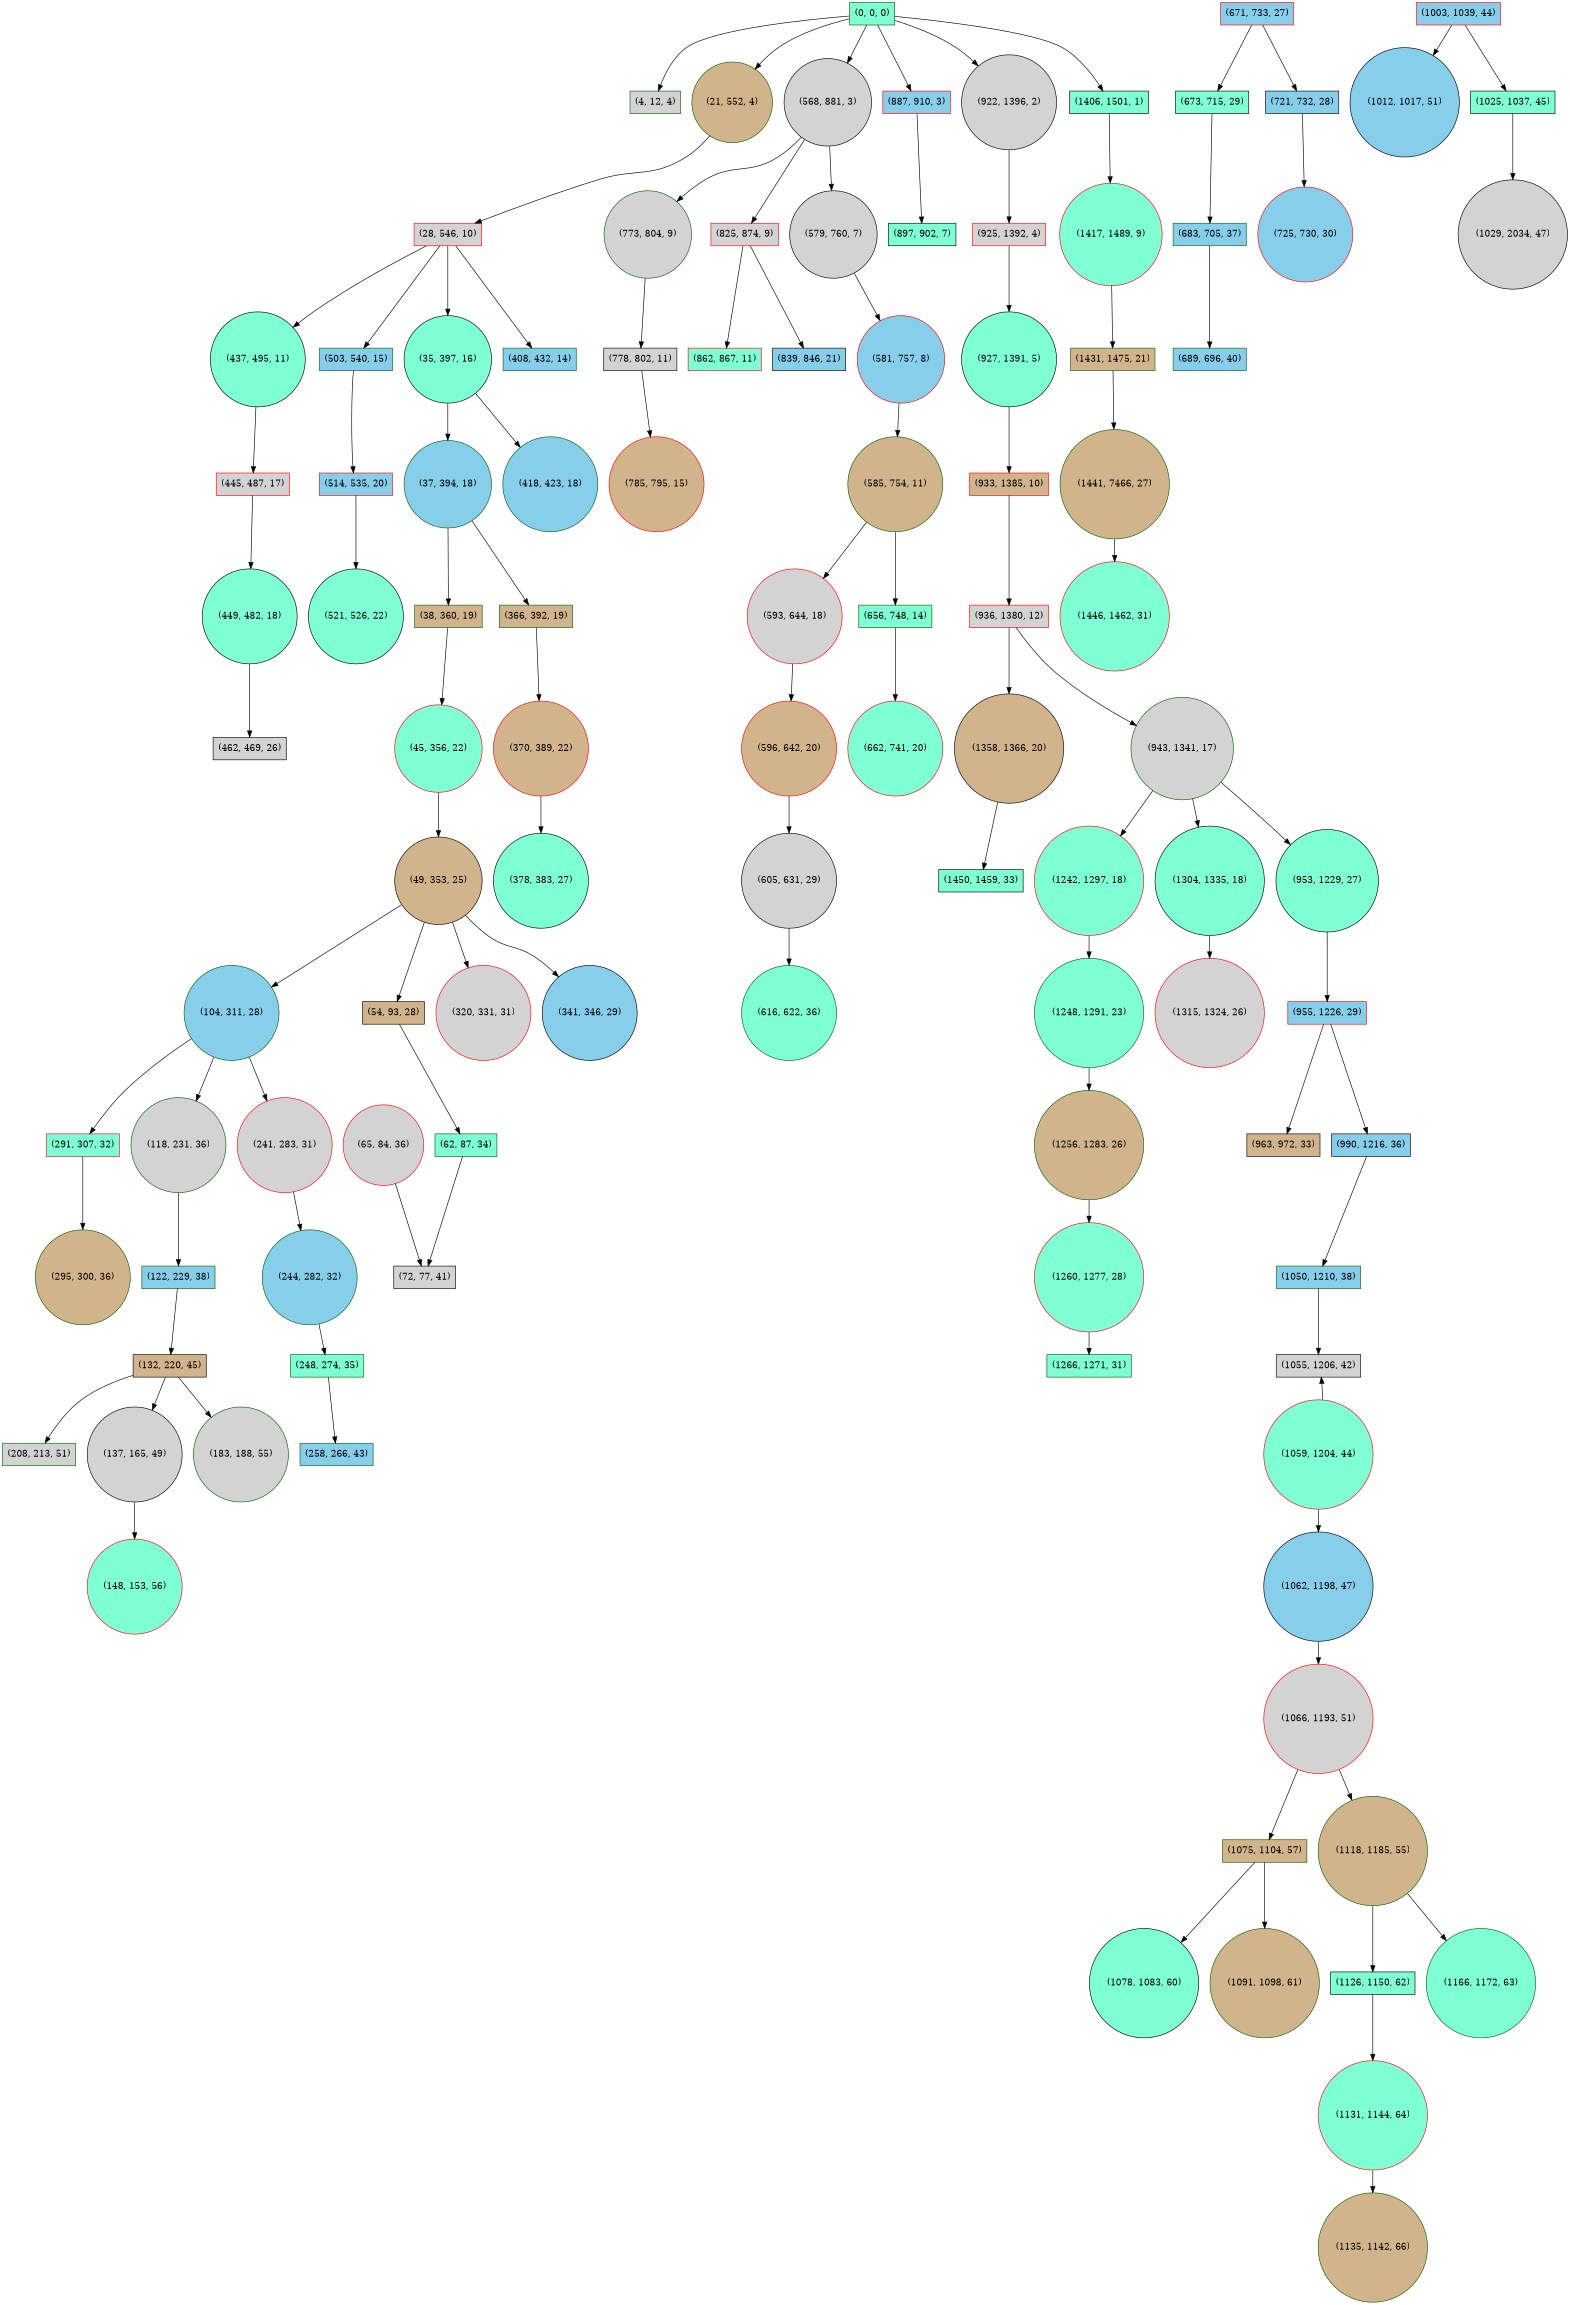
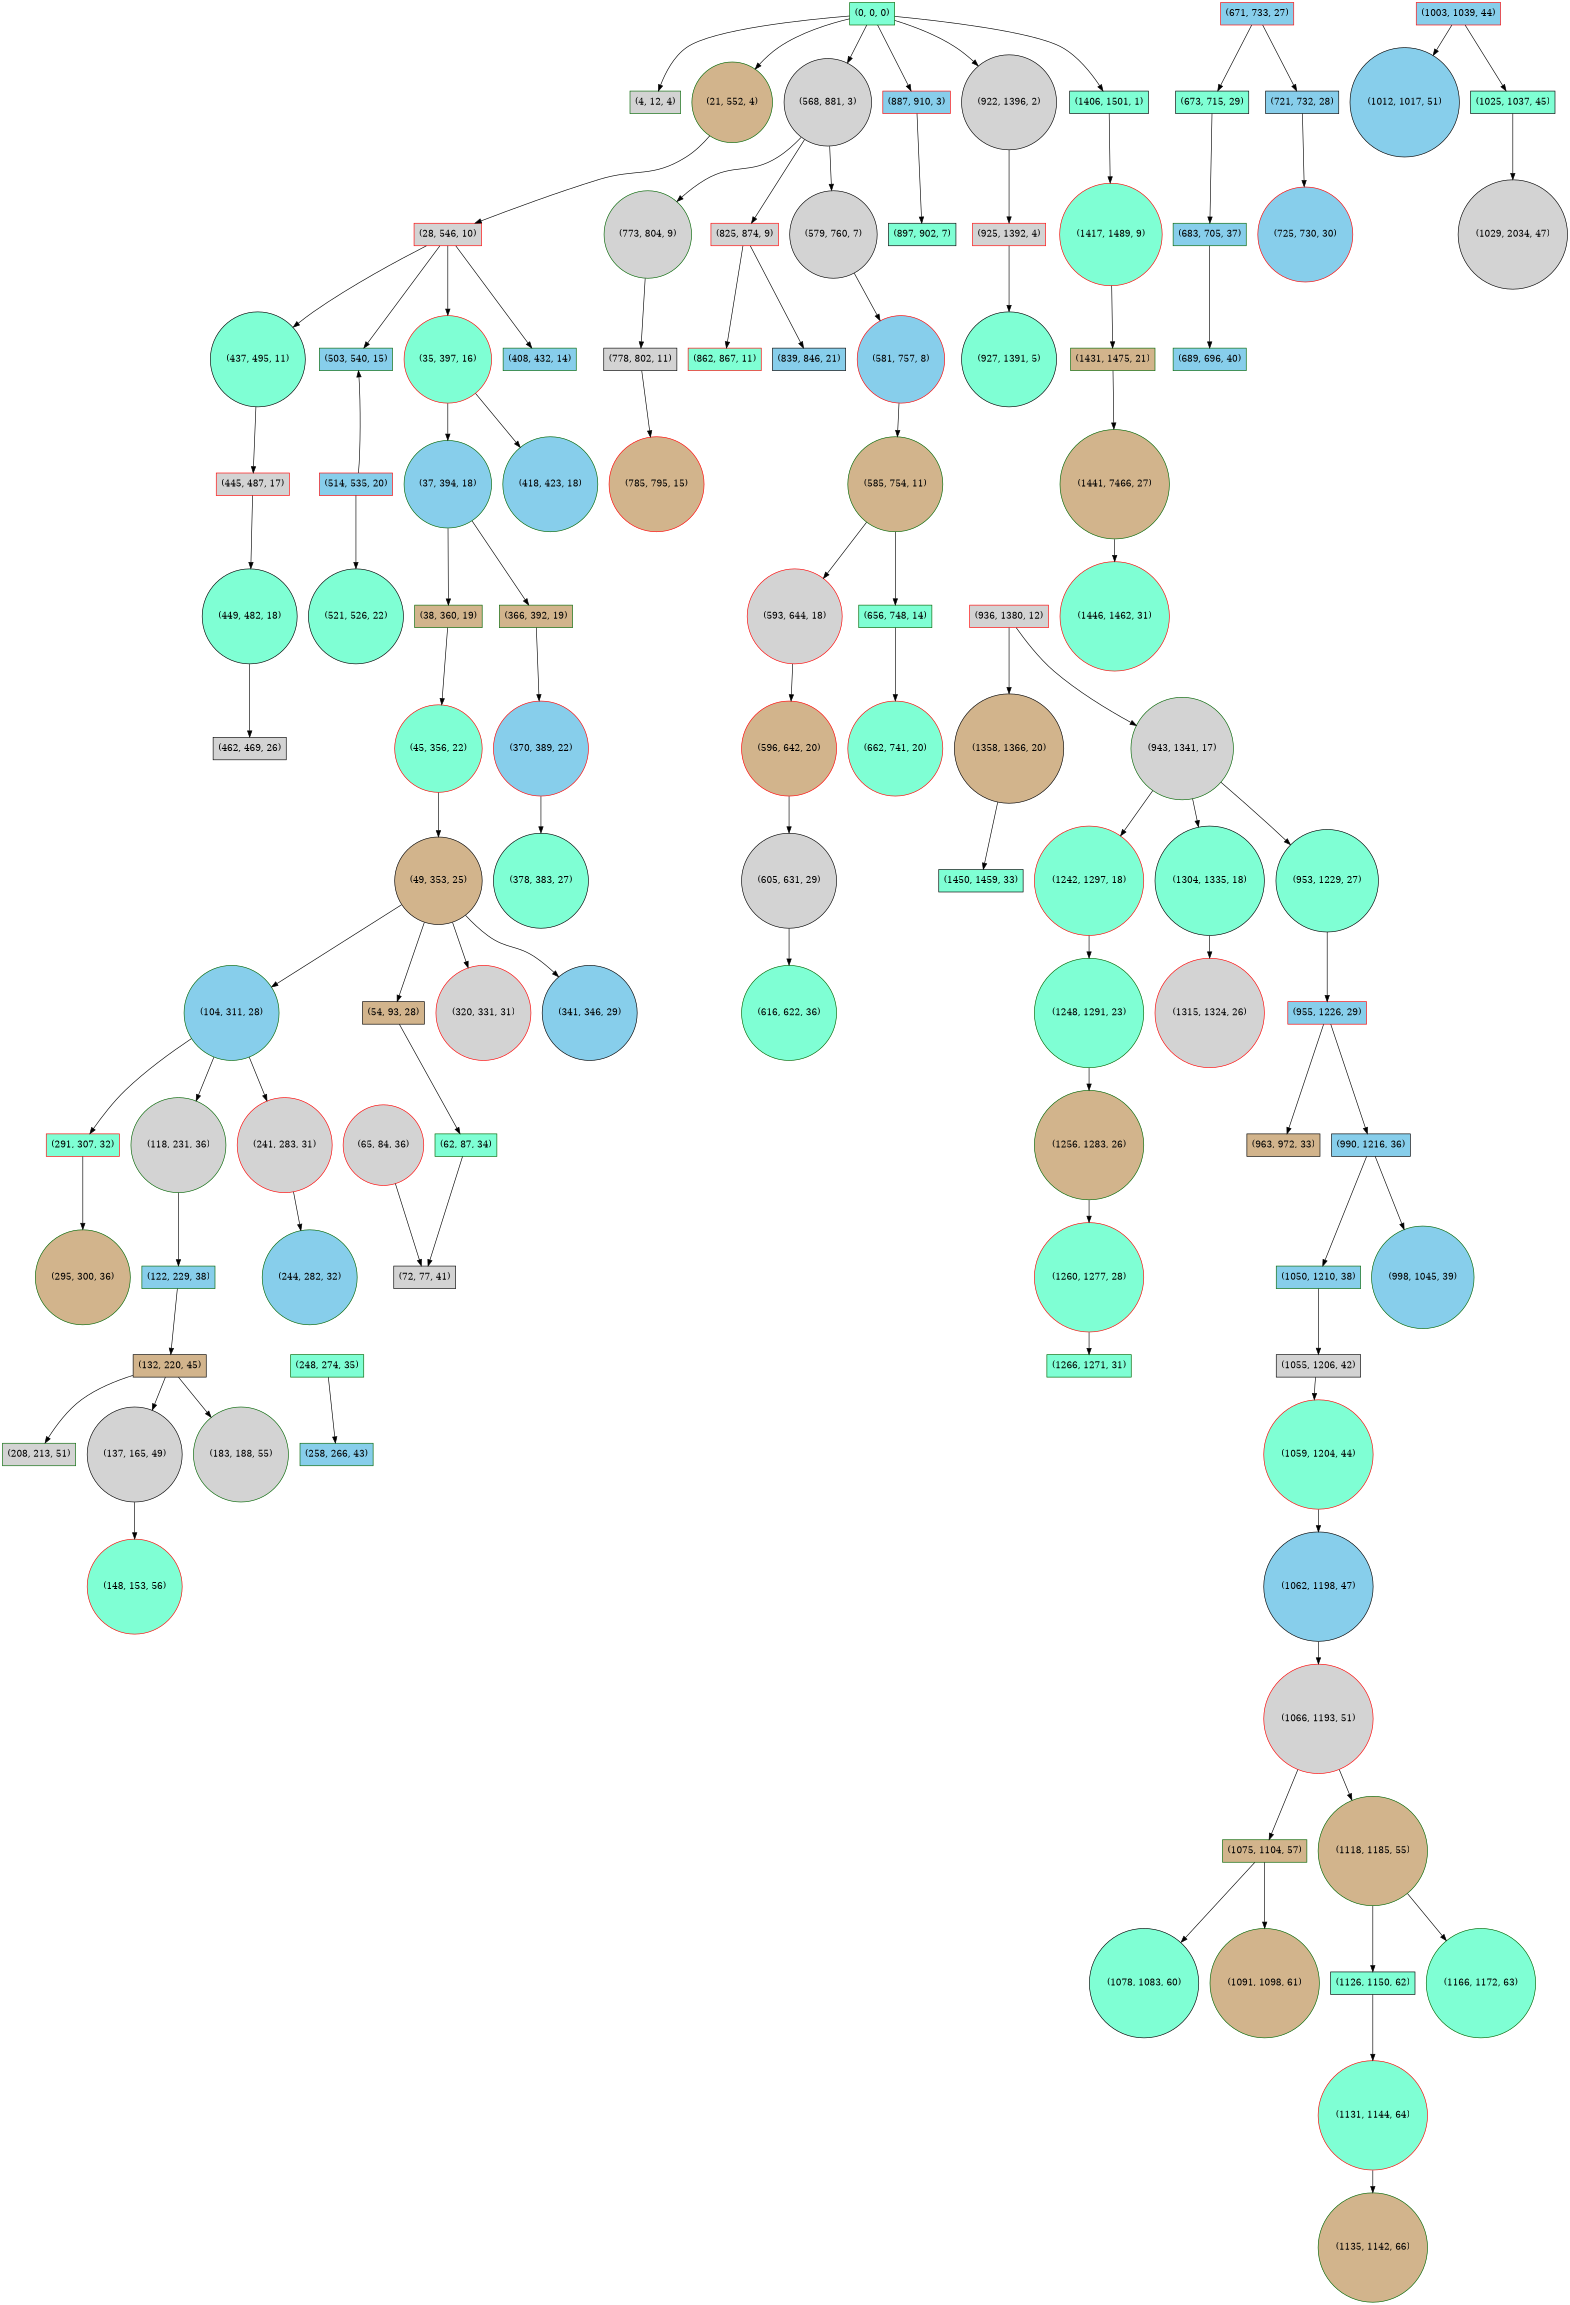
node "(35, 397, 16)": color black -> red
edge "(503, 540, 15)" -> "(514, 535, 20)": reversed
node "(933, 1385, 10)": removed
node "(370, 389, 22)": fillcolor tan -> skyblue
node "(998, 1045, 39)": added
edge "(244, 282, 32)" -> "(248, 274, 35)": removed
edge "(1059, 1204, 44)" -> "(1055, 1206, 42)": reversed
